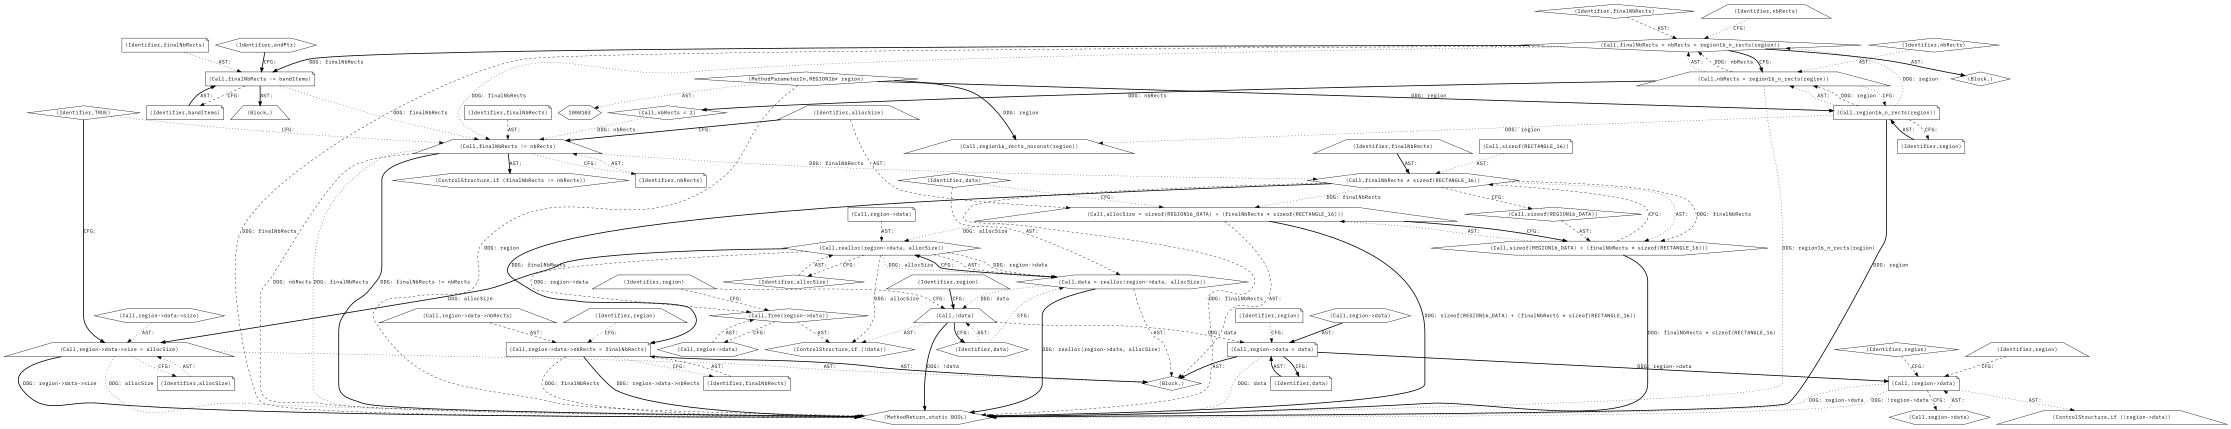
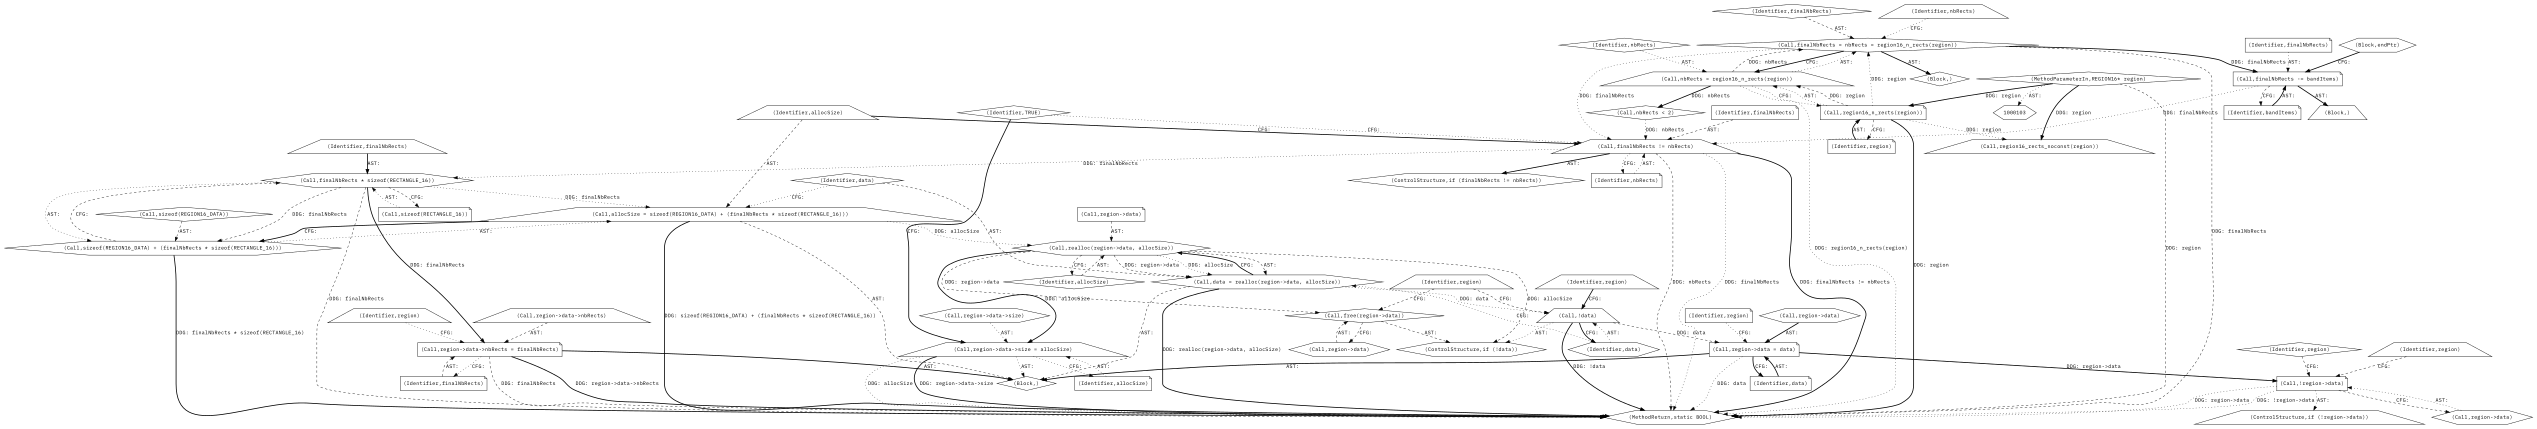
node "(Identifier,endPtr)": label "(Identifier,endPtr)" -> "(Block,endPtr)"
edge "(Call,finalNbRects * sizeof(RECTANGLE_16))" -> "(Call,sizeof(REGION16_DATA))": now "(Call,finalNbRects * sizeof(RECTANGLE_16))" -> "(Call,sizeof(RECTANGLE_16))"
